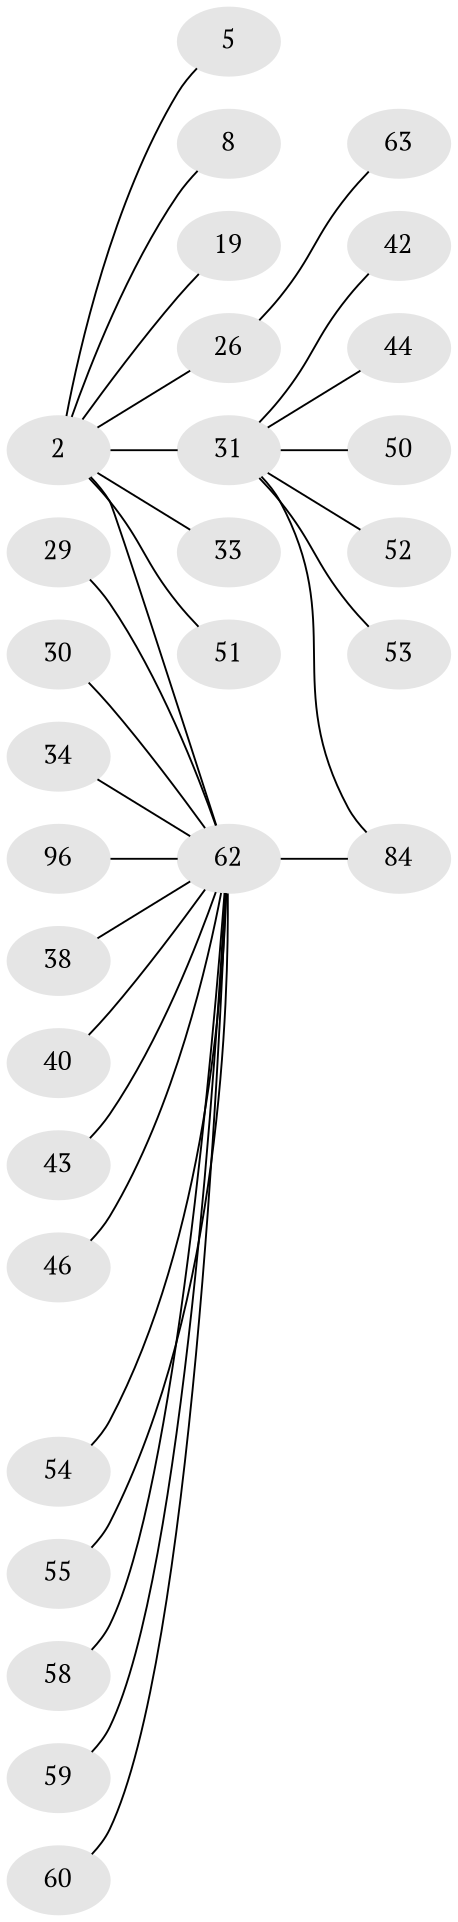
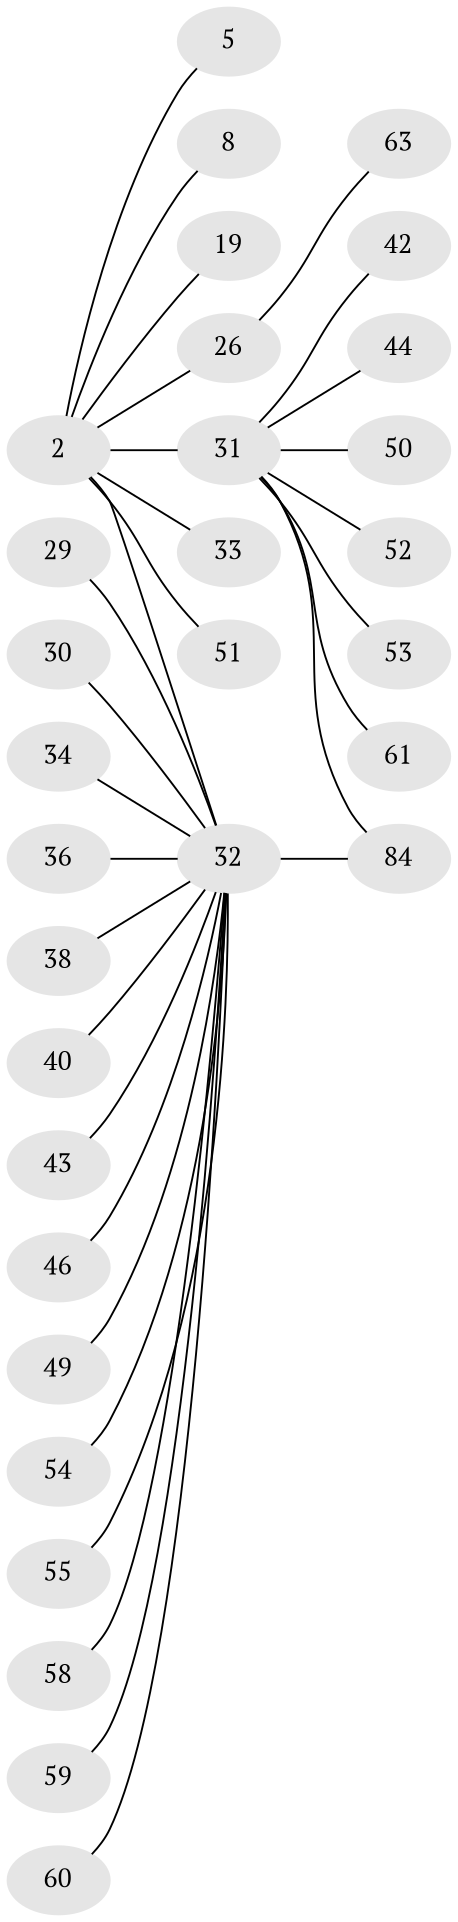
node "61": added
node "96": label "96" -> "36"
node "62": label "62" -> "32"
node "49": added
